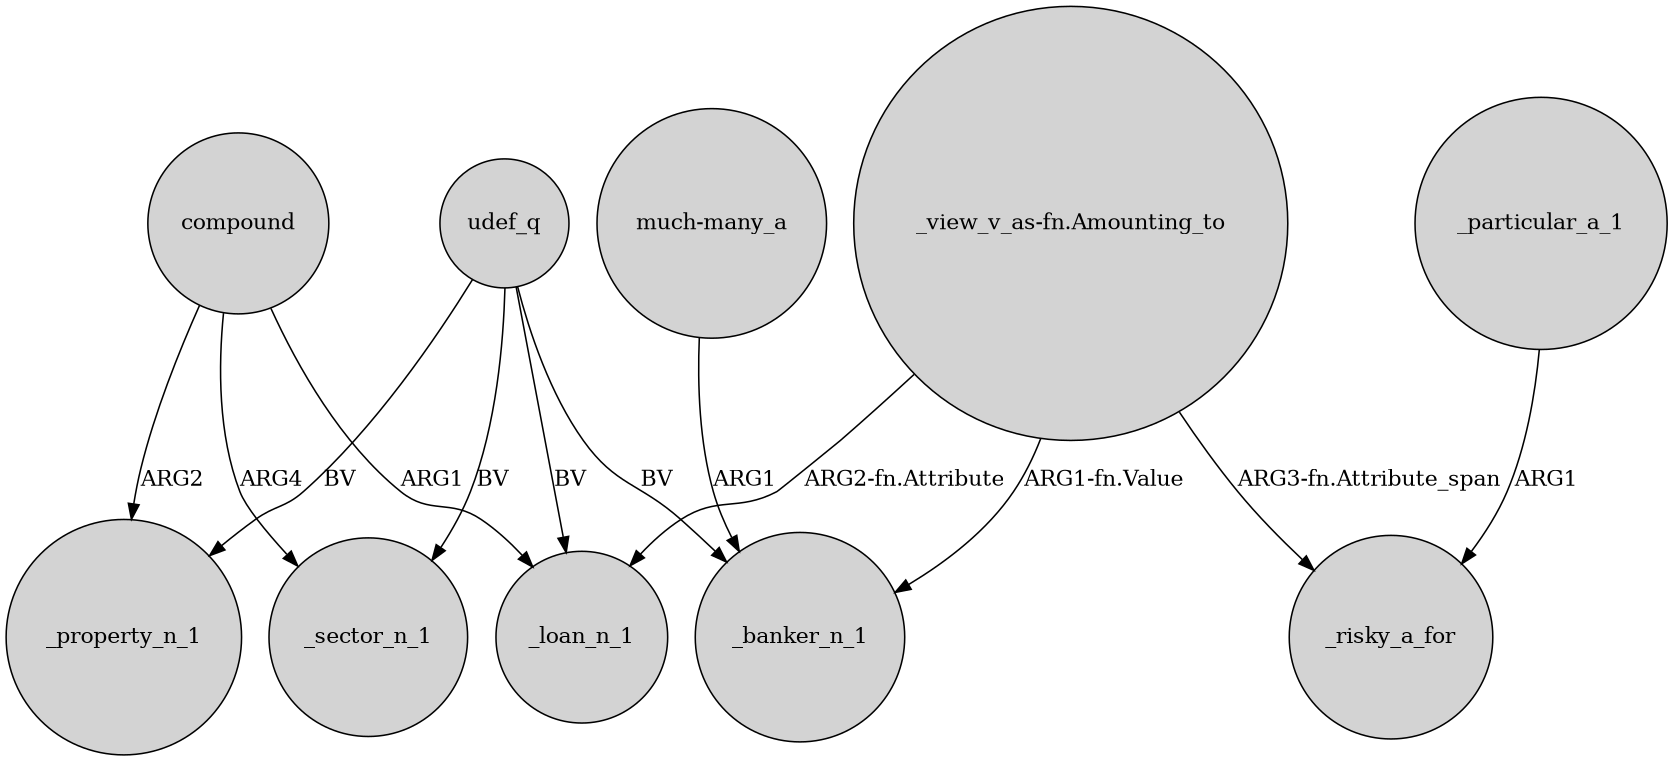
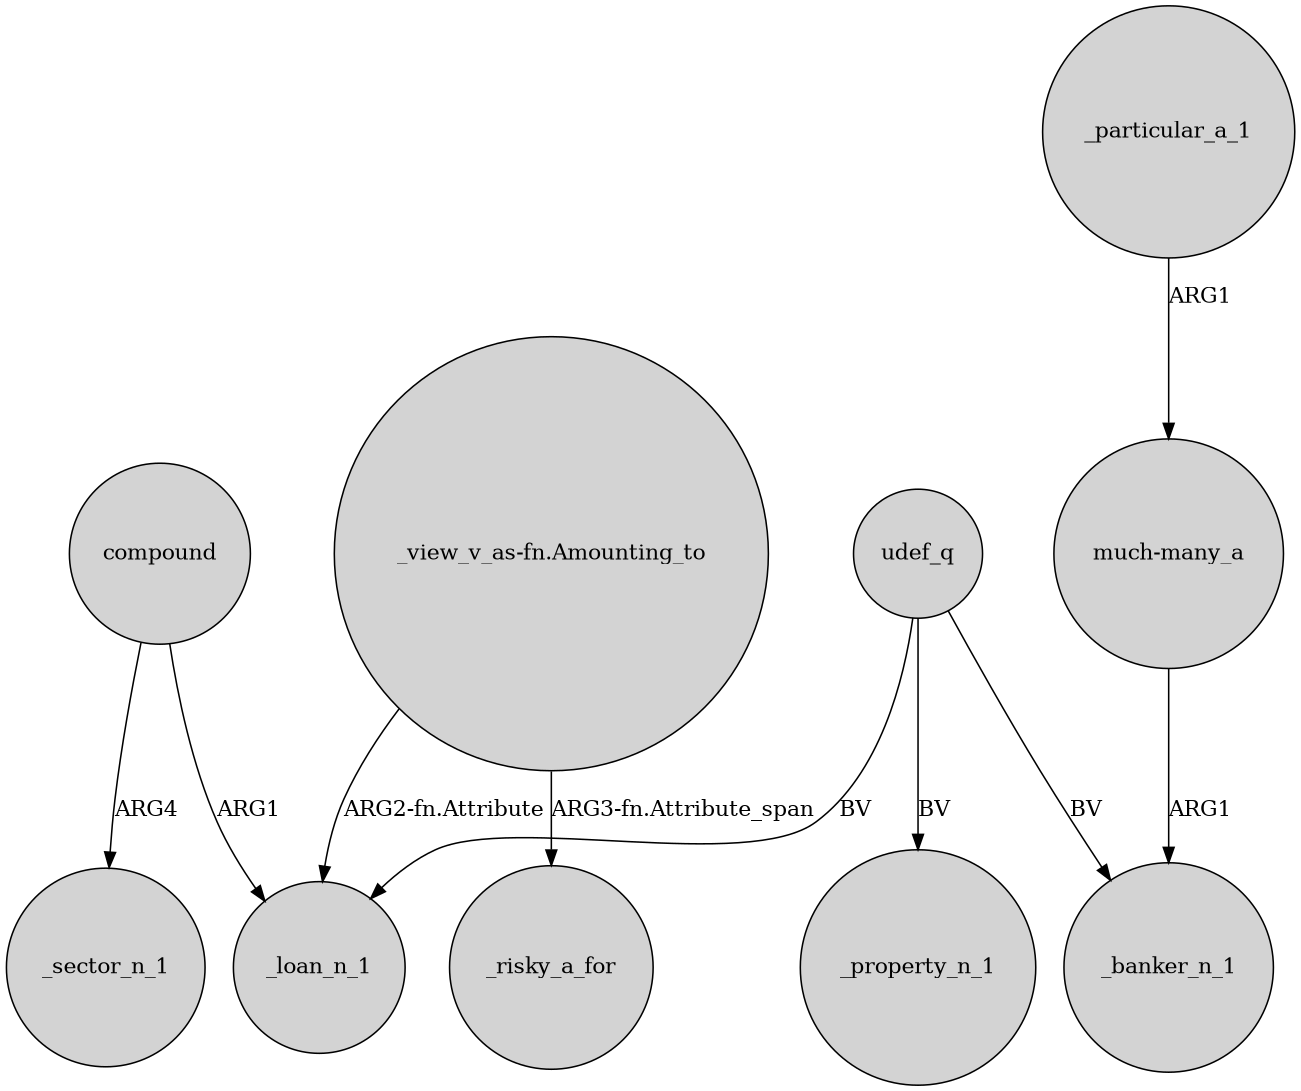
edge "compound" -> "_property_n_1": removed, label "ARG2"
edge "udef_q" -> "_sector_n_1": removed, label "BV"
edge "_particular_a_1" -> "_risky_a_for": now "_particular_a_1" -> "much-many_a"
edge "_view_v_as-fn.Amounting_to" -> "_banker_n_1": removed, label "ARG1-fn.Value"
